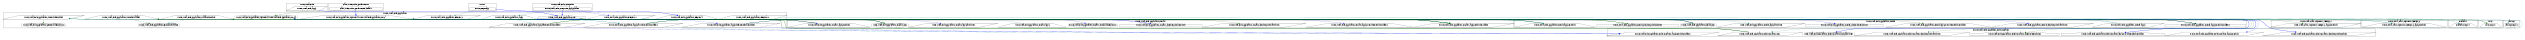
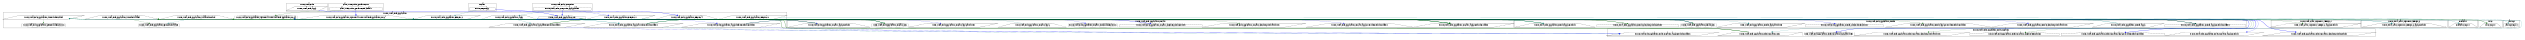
cluster "Moose": label "Moose" -> "ToClass"
